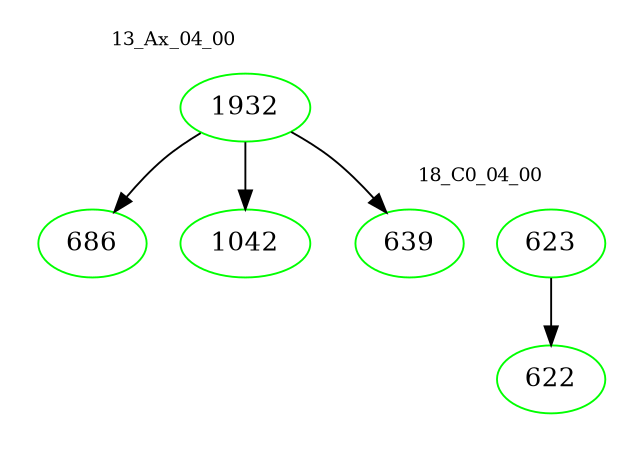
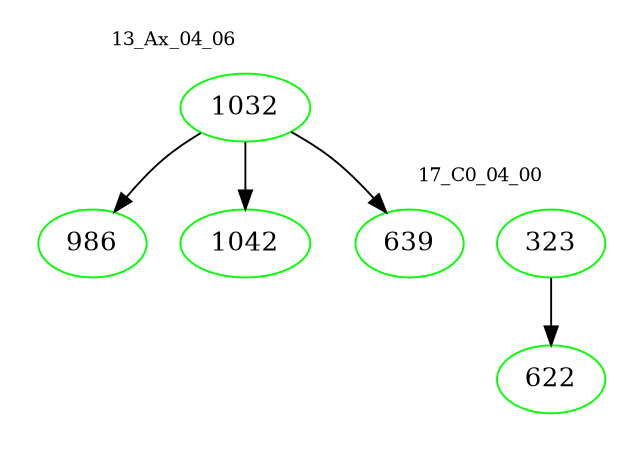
cluster "13_Ax_04_00": label "13_Ax_04_00" -> "13_Ax_04_06"
node "1932": label "1932" -> "1032"
cluster "18_C0_04_00": label "18_C0_04_00" -> "17_C0_04_00"
node "686": label "686" -> "986"
node "623": label "623" -> "323"
